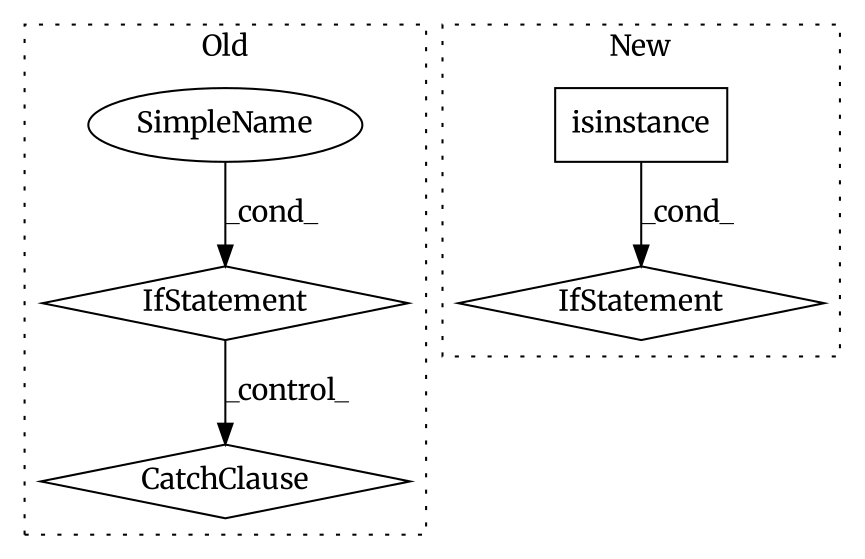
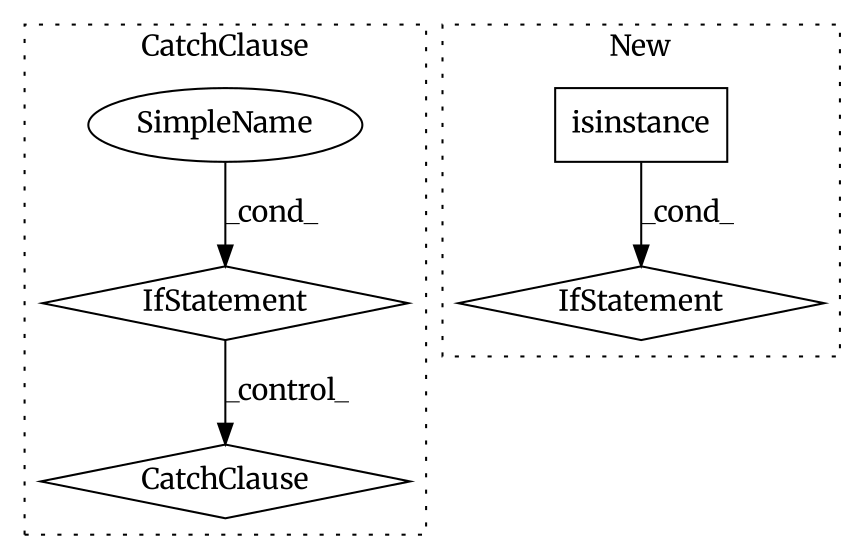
cluster "Old": label "Old" -> "CatchClause"
